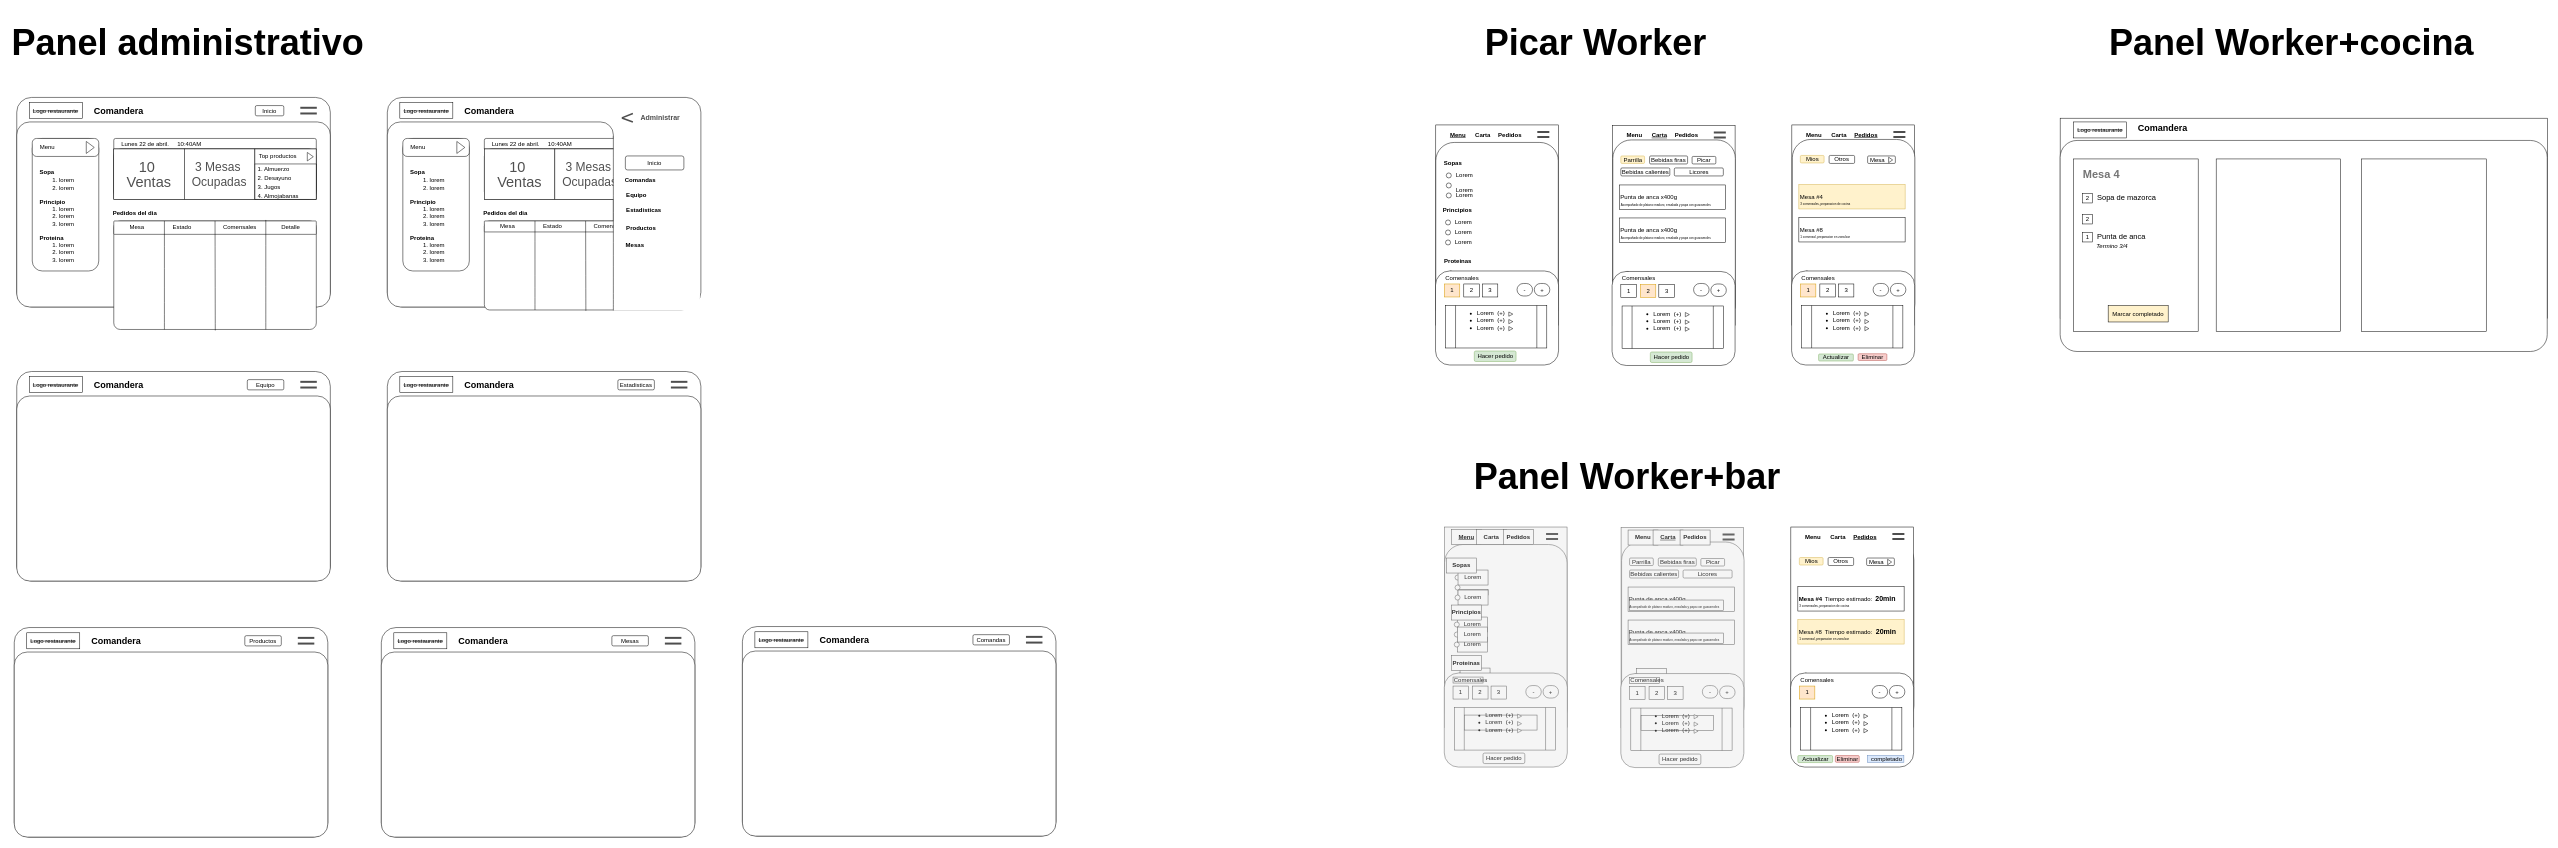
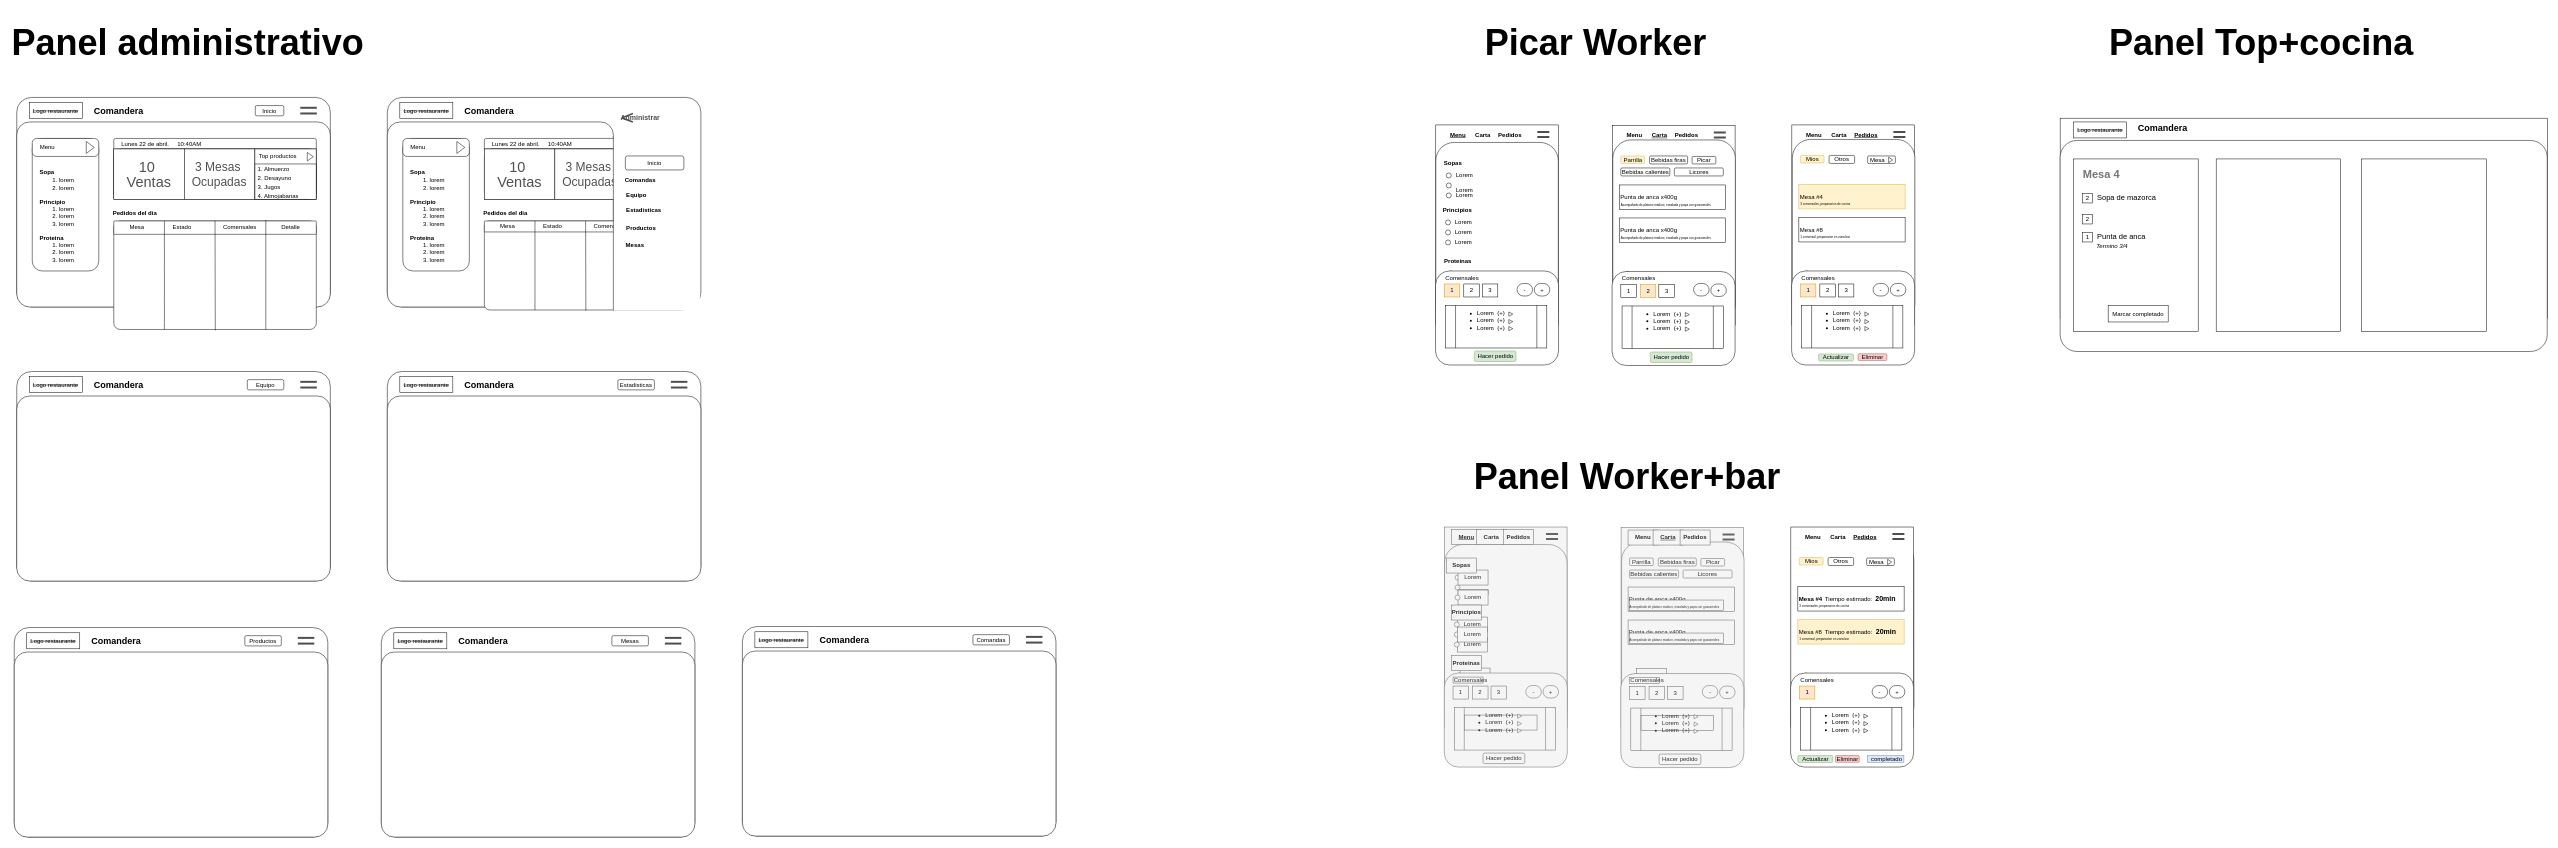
node "Panel Worker+cocina": label "Panel Worker+cocina" -> "Panel Top+cocina"
node "Administrar": moved (660, 118) -> (640, 118)
node "Marcar completado": fillcolor #fff2cc -> #ffffff
